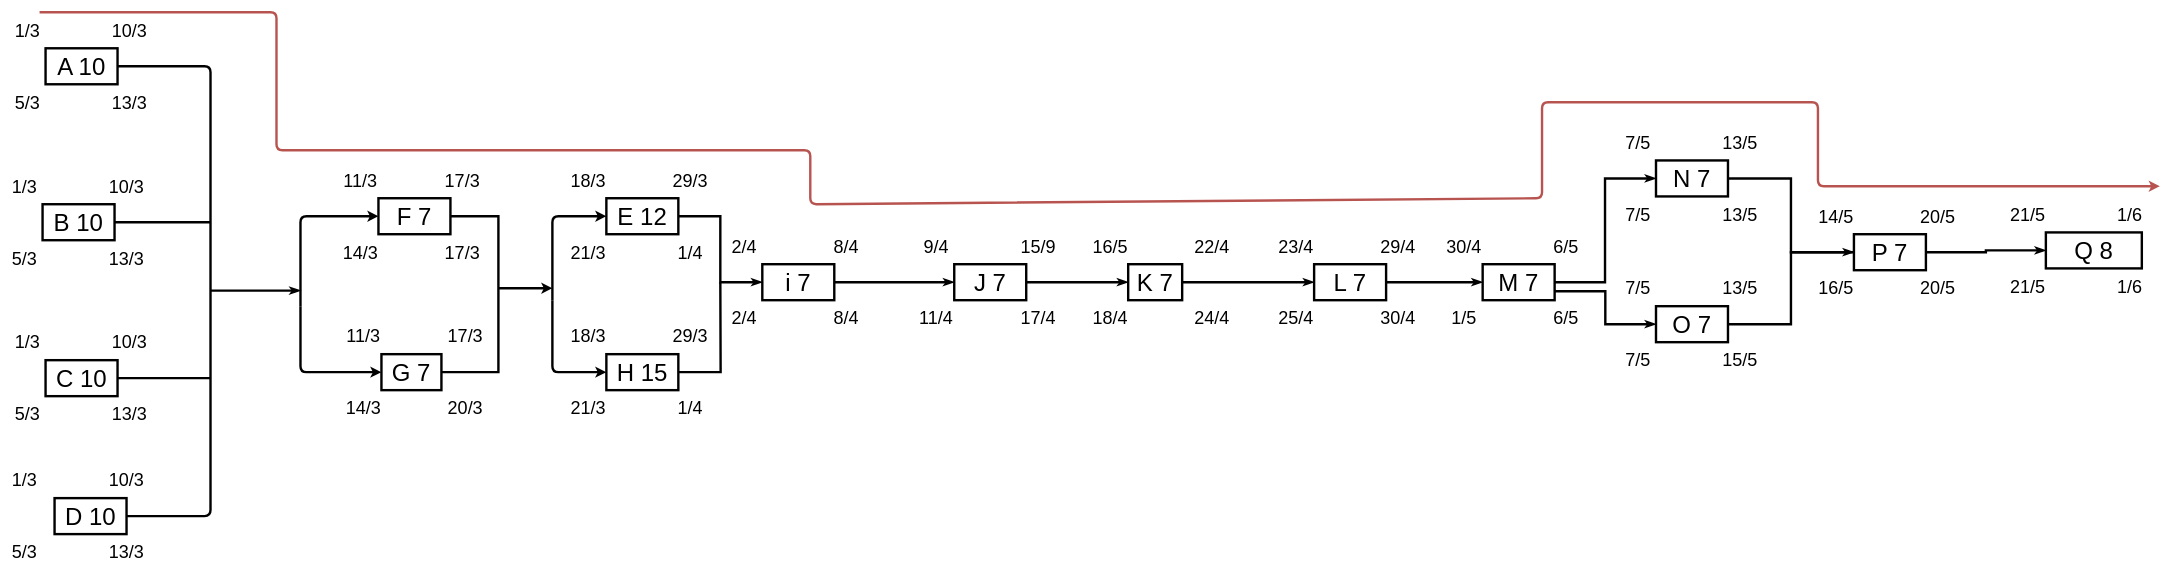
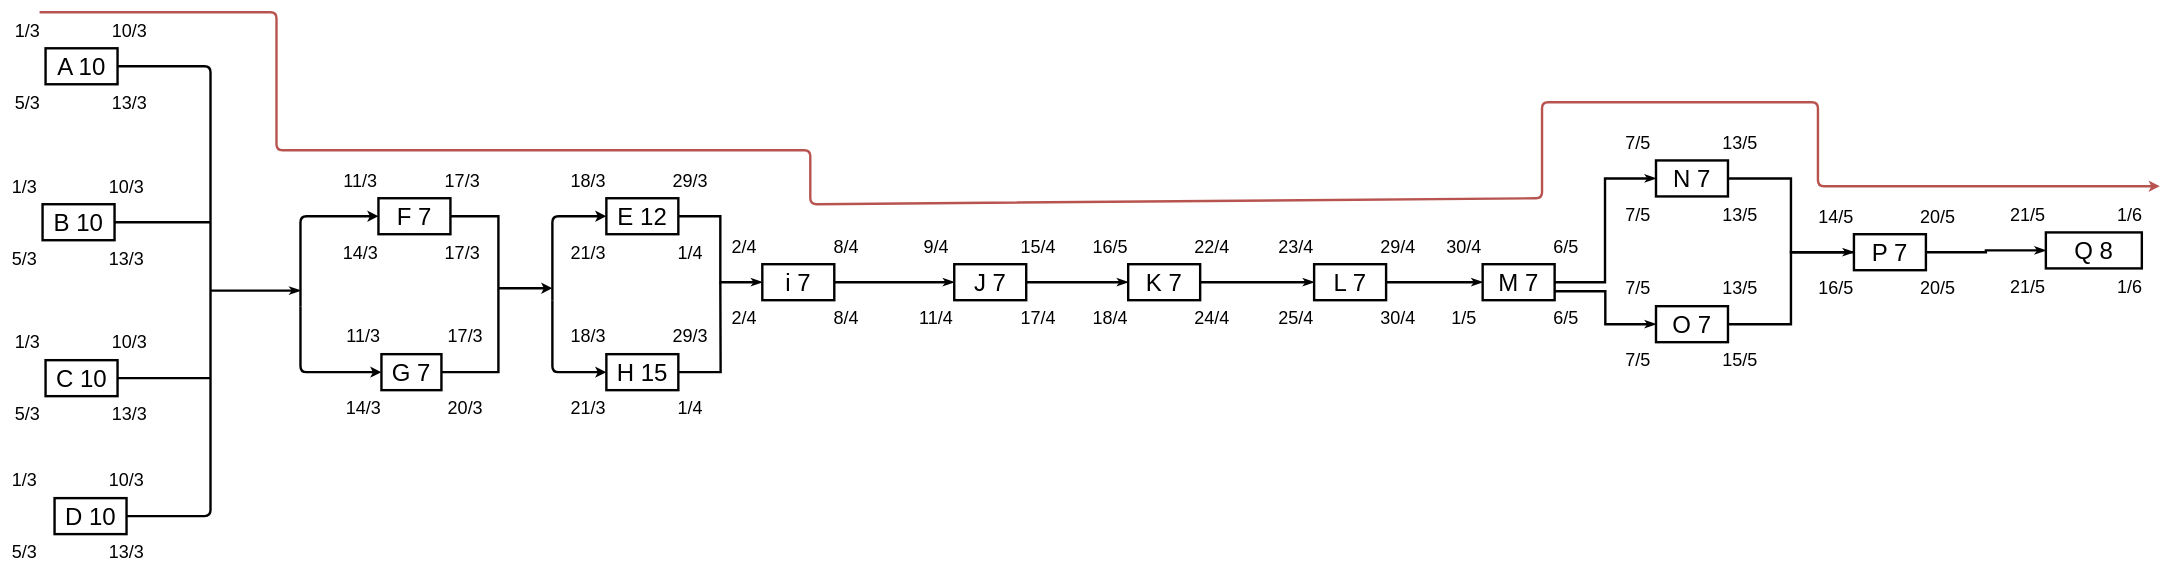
node "15/9": label "15/9" -> "15/4"
node "K 7": size 54x36 -> 72x36
